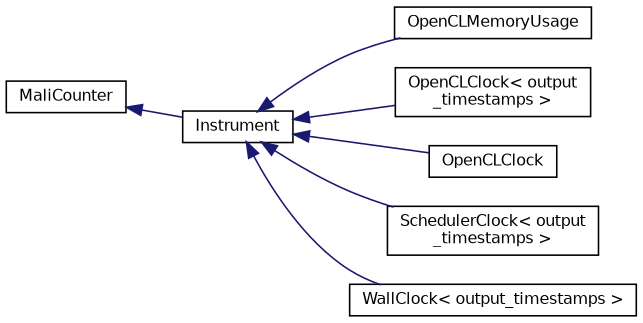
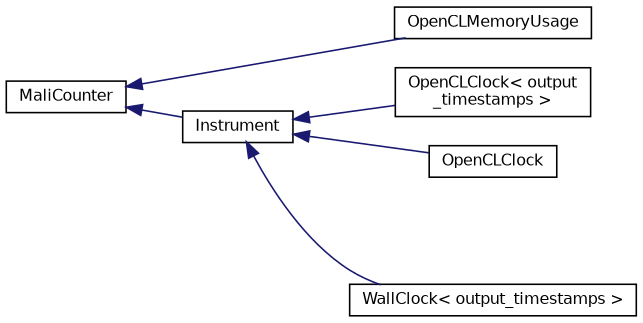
edge "OpenCLMemoryUsage" -> "Instrument": now "OpenCLMemoryUsage" -> "MaliCounter"
node "SchedulerClock< output _timestamps >": removed
